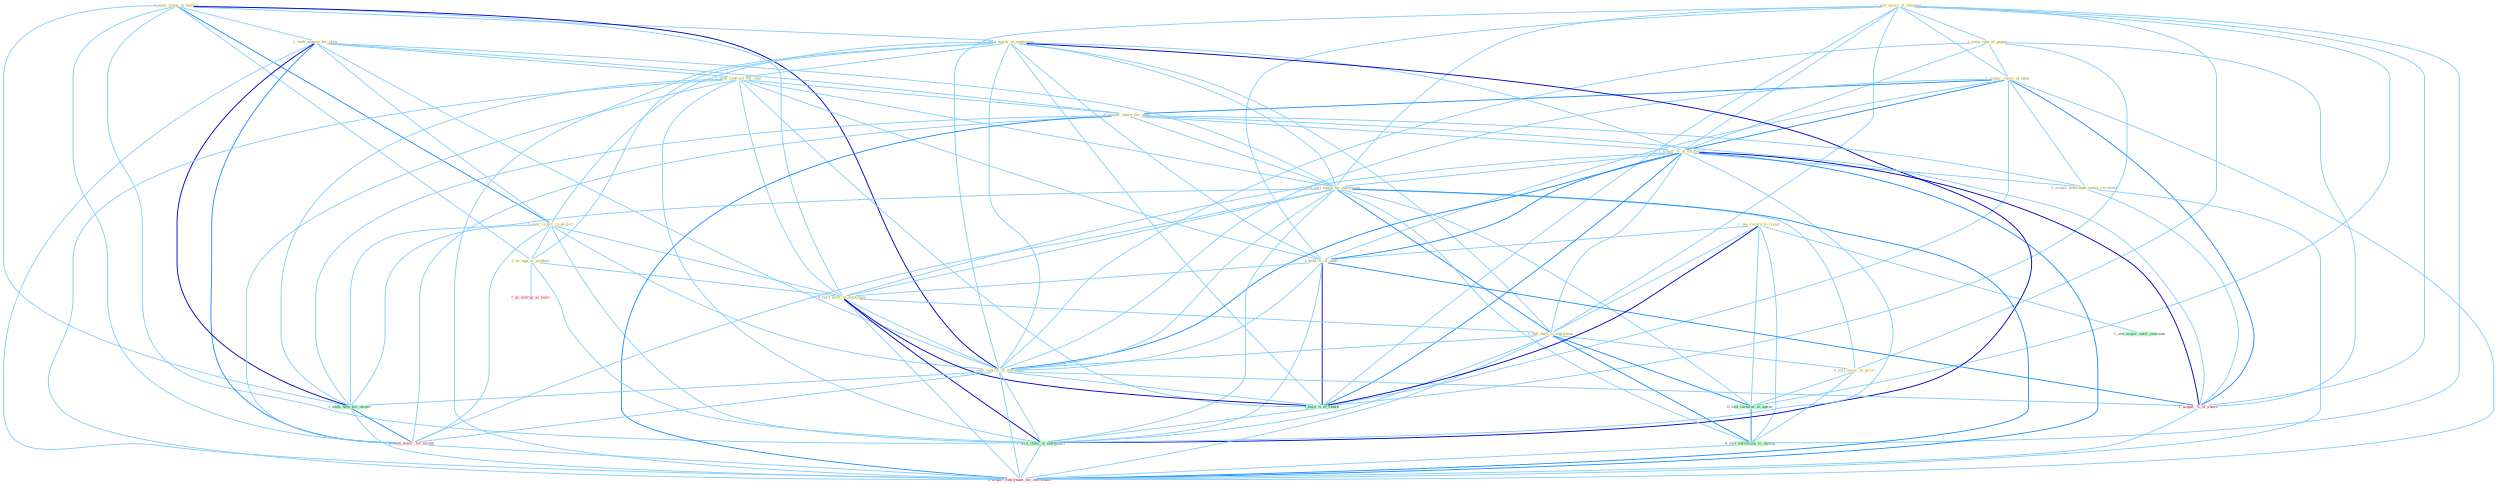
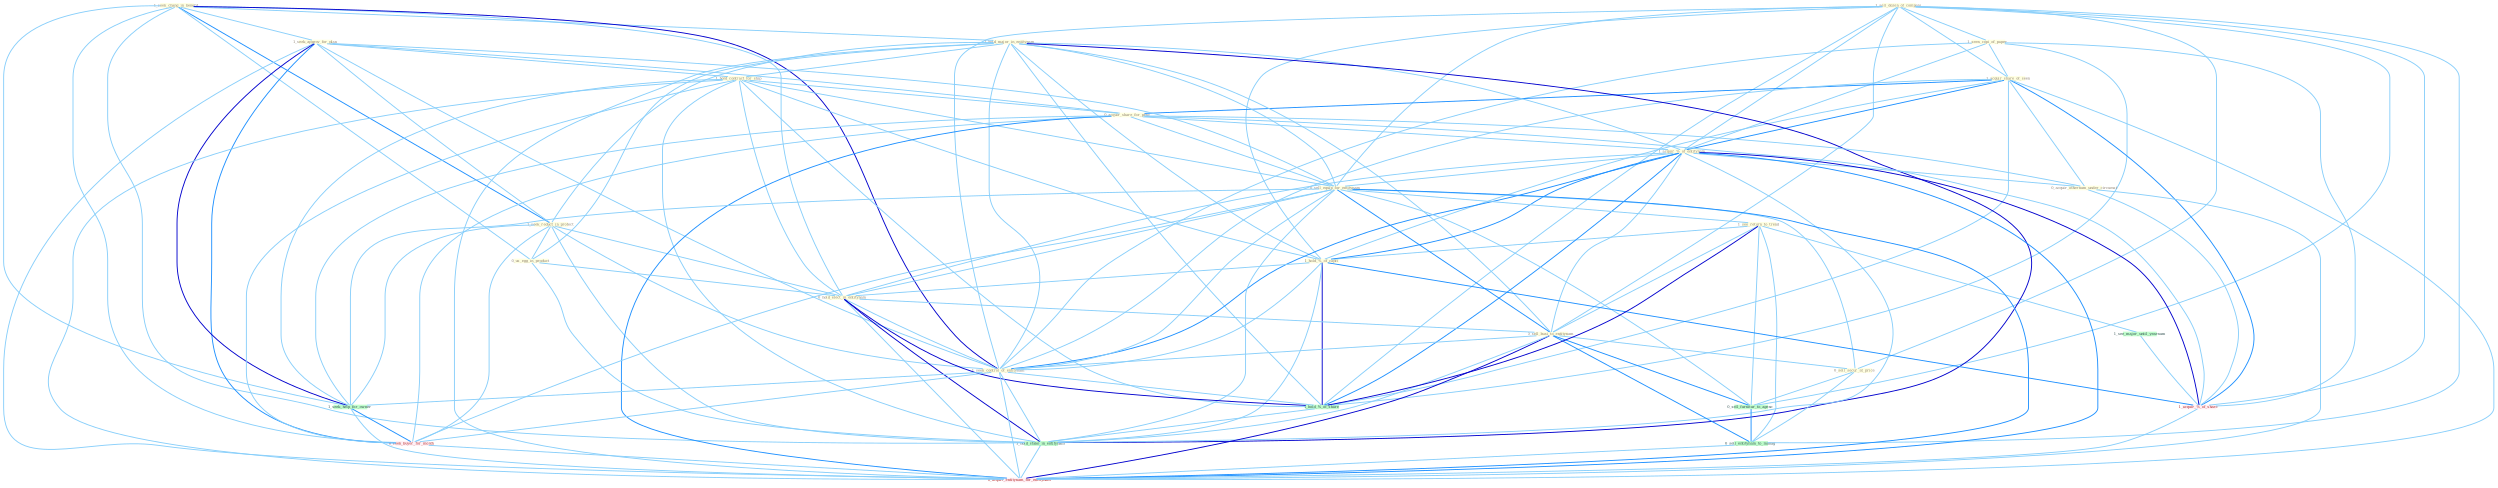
node "1_acquir_share_of_bank": label "1_acquir_share_of_bank" -> "1_acquir_share_of_seen"
node "0_us_averag_as_base": removed
edge "0_sell_equip_for_entitynam" -- "0_sell_entitynam_to_manag": now "0_sell_equip_for_entitynam" -- "1_see_return_to_trend"
edge "1_seek_control_of_entitynam" -- "1_acquir_%_of_share": now "1_see_major_until_yearnum" -- "1_acquir_%_of_share"
edge "0_sell_busi_to_entitynam" -- "0_acquir_entitynam_for_entitynam": color #87cefa -> #0000cd
